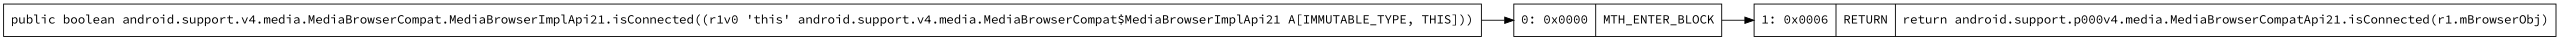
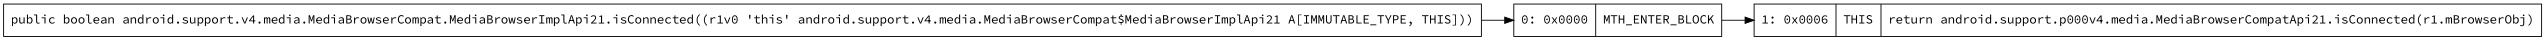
node "1: 0x0006": text "RETURN" -> "THIS"
